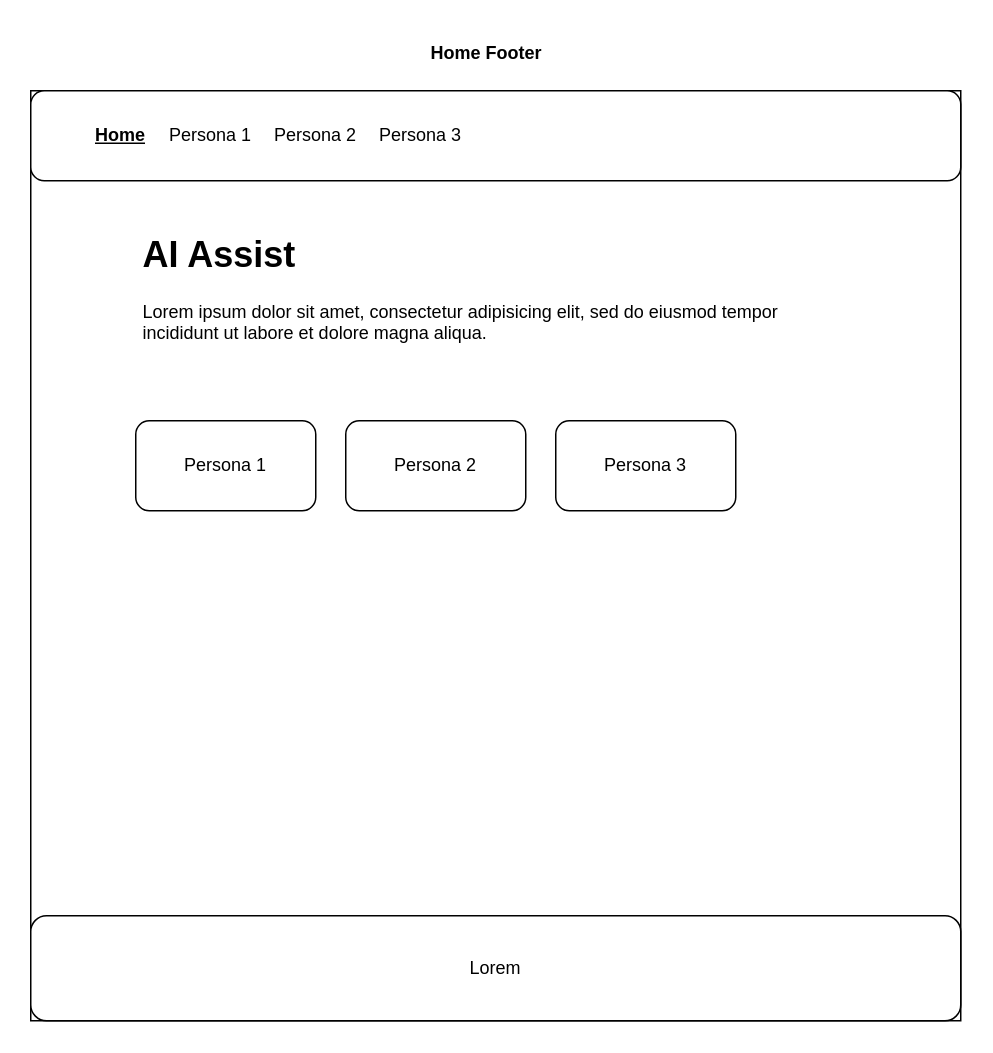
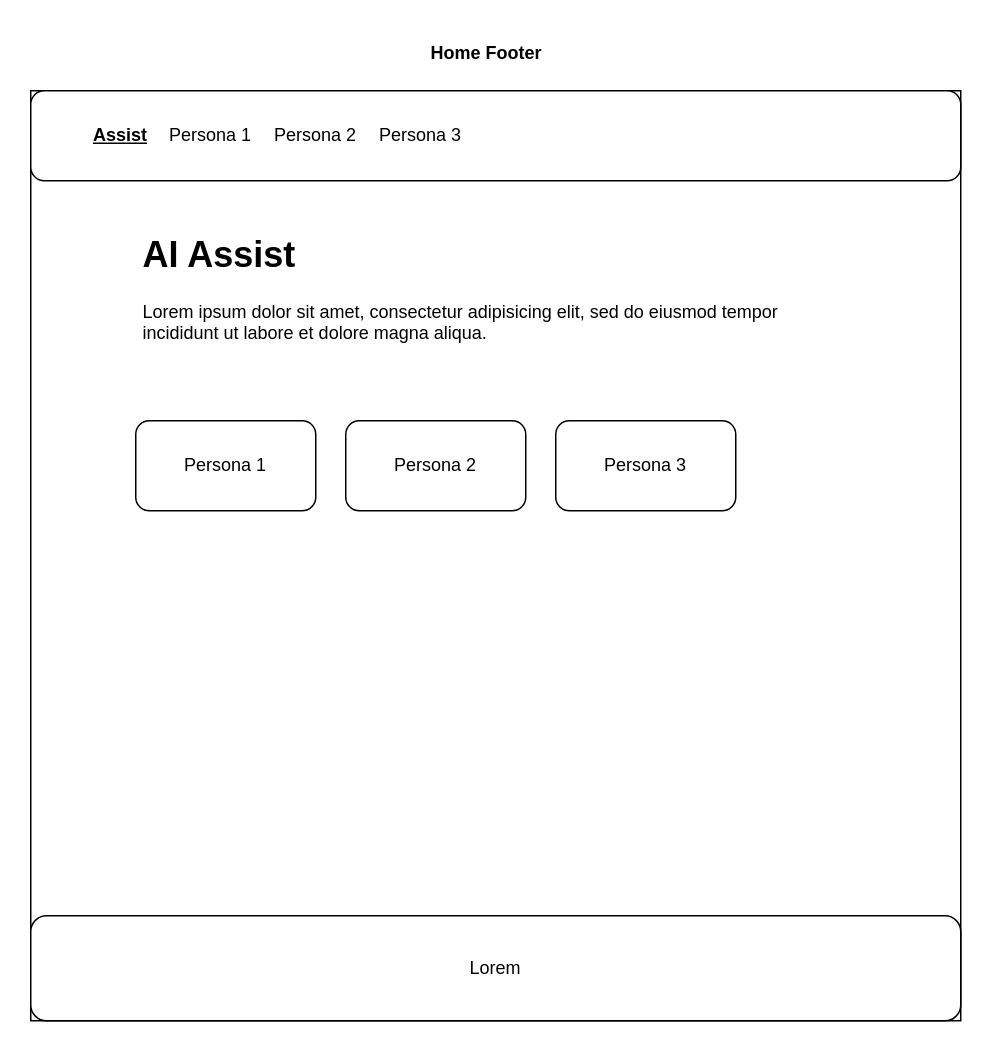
node "Home": label "Home" -> "Assist"
